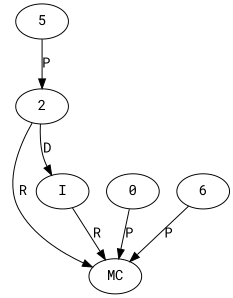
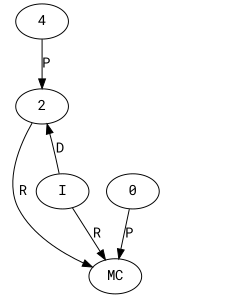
node "5": label "5" -> "4"
edge "2" -> "I": reversed
node "6": removed
